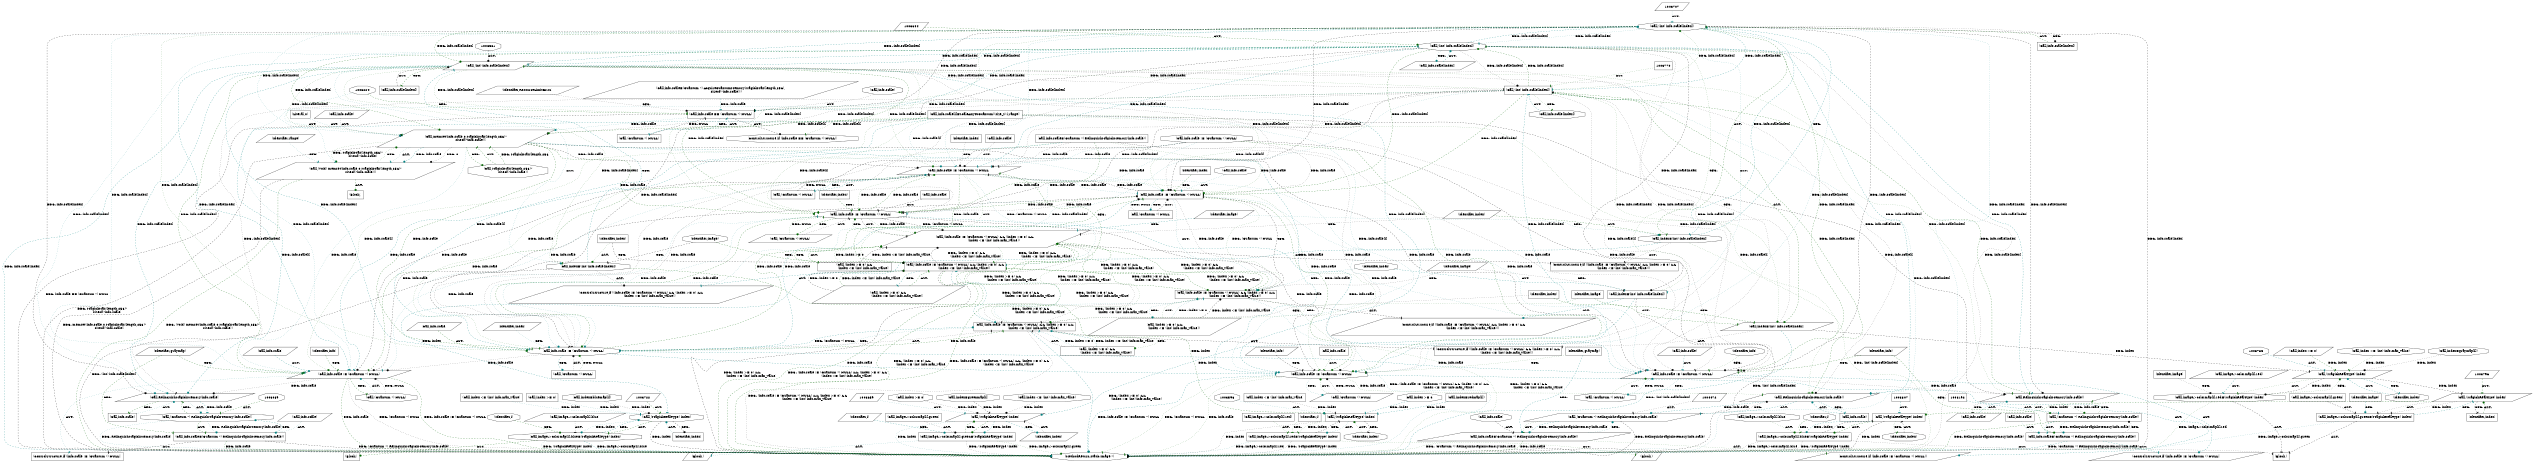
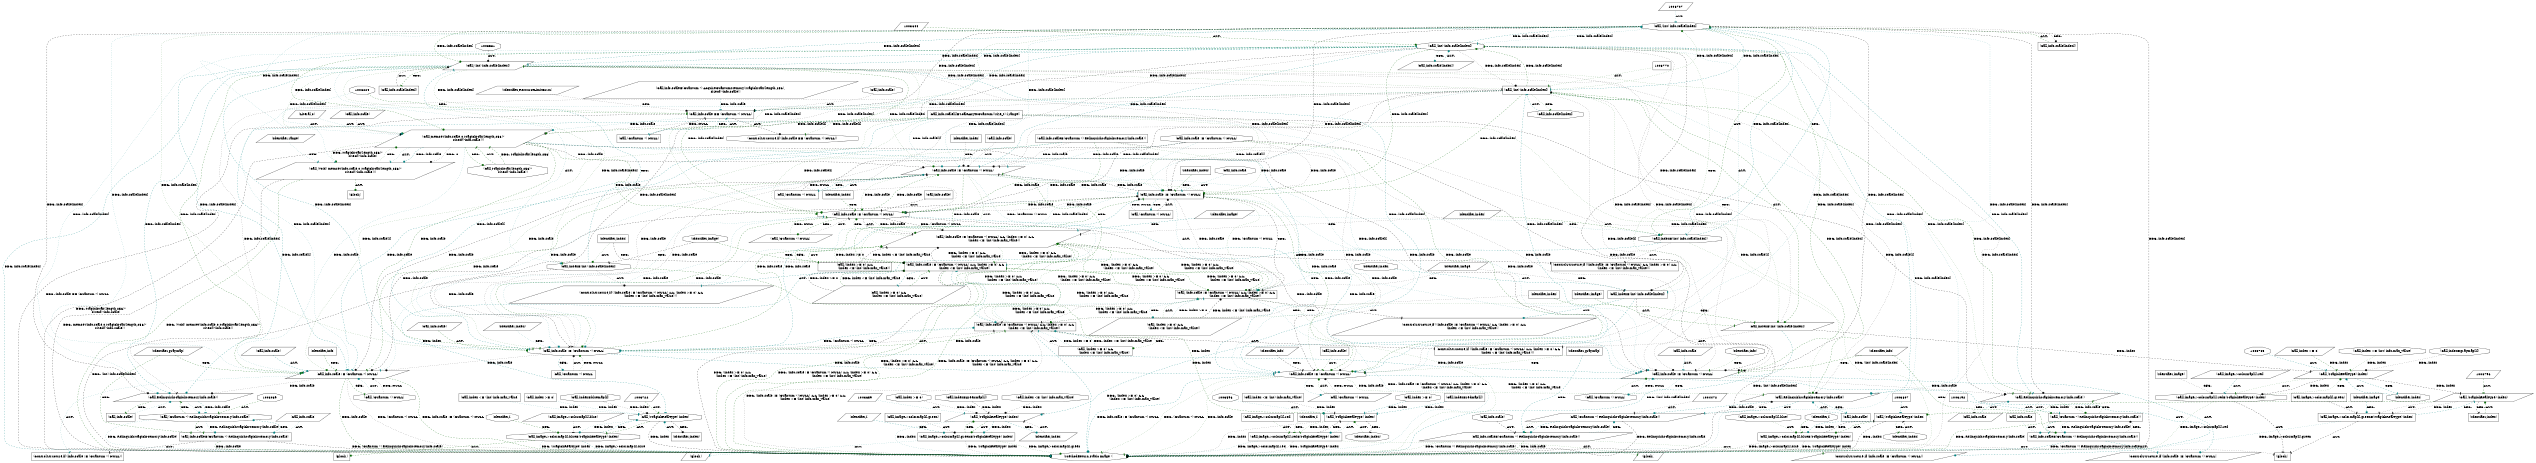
node "(Literal,0)": shape box -> parallelogram
